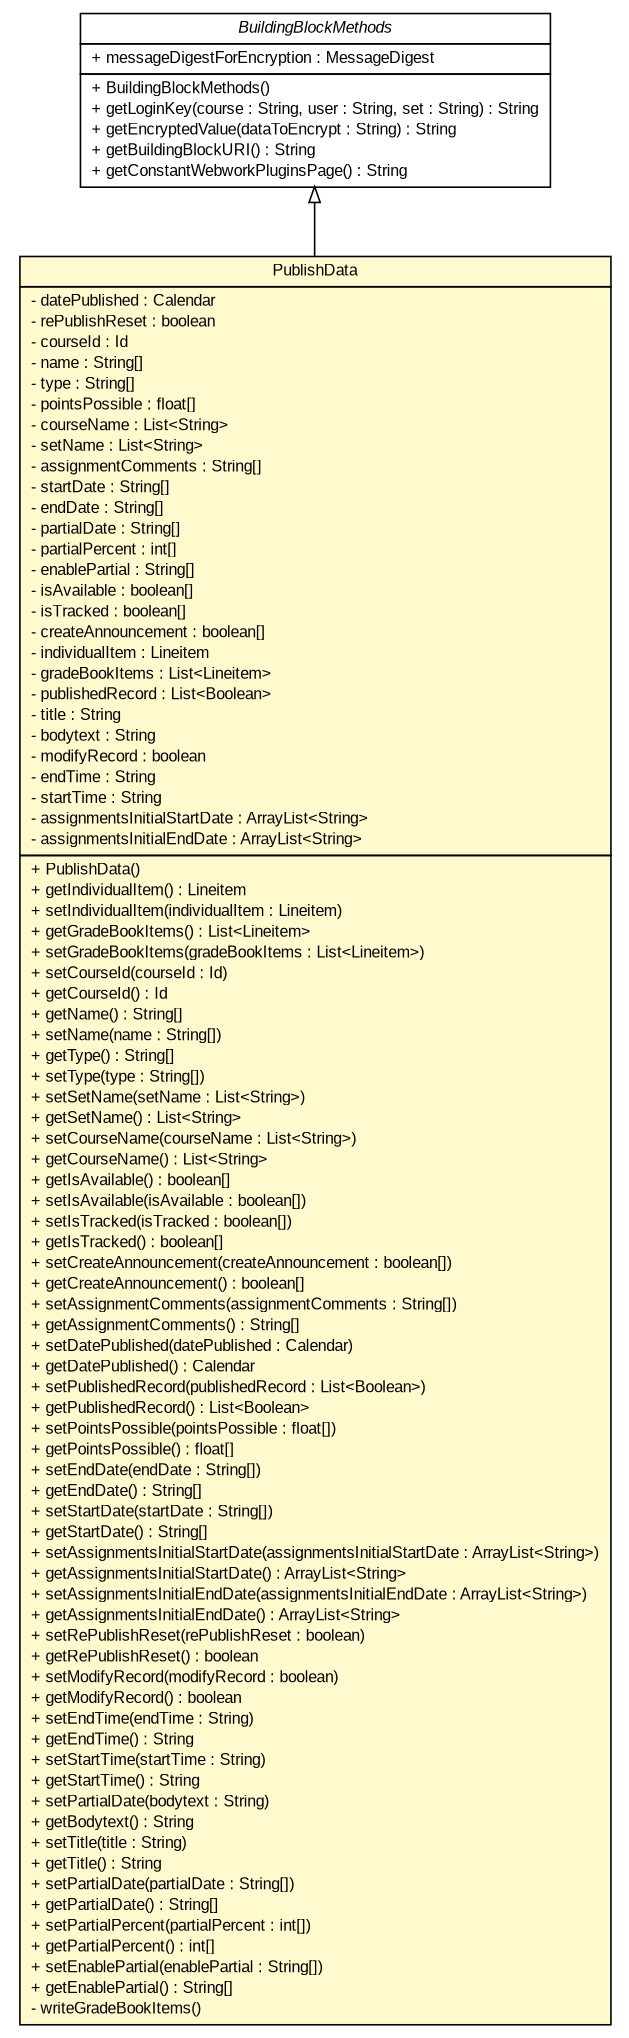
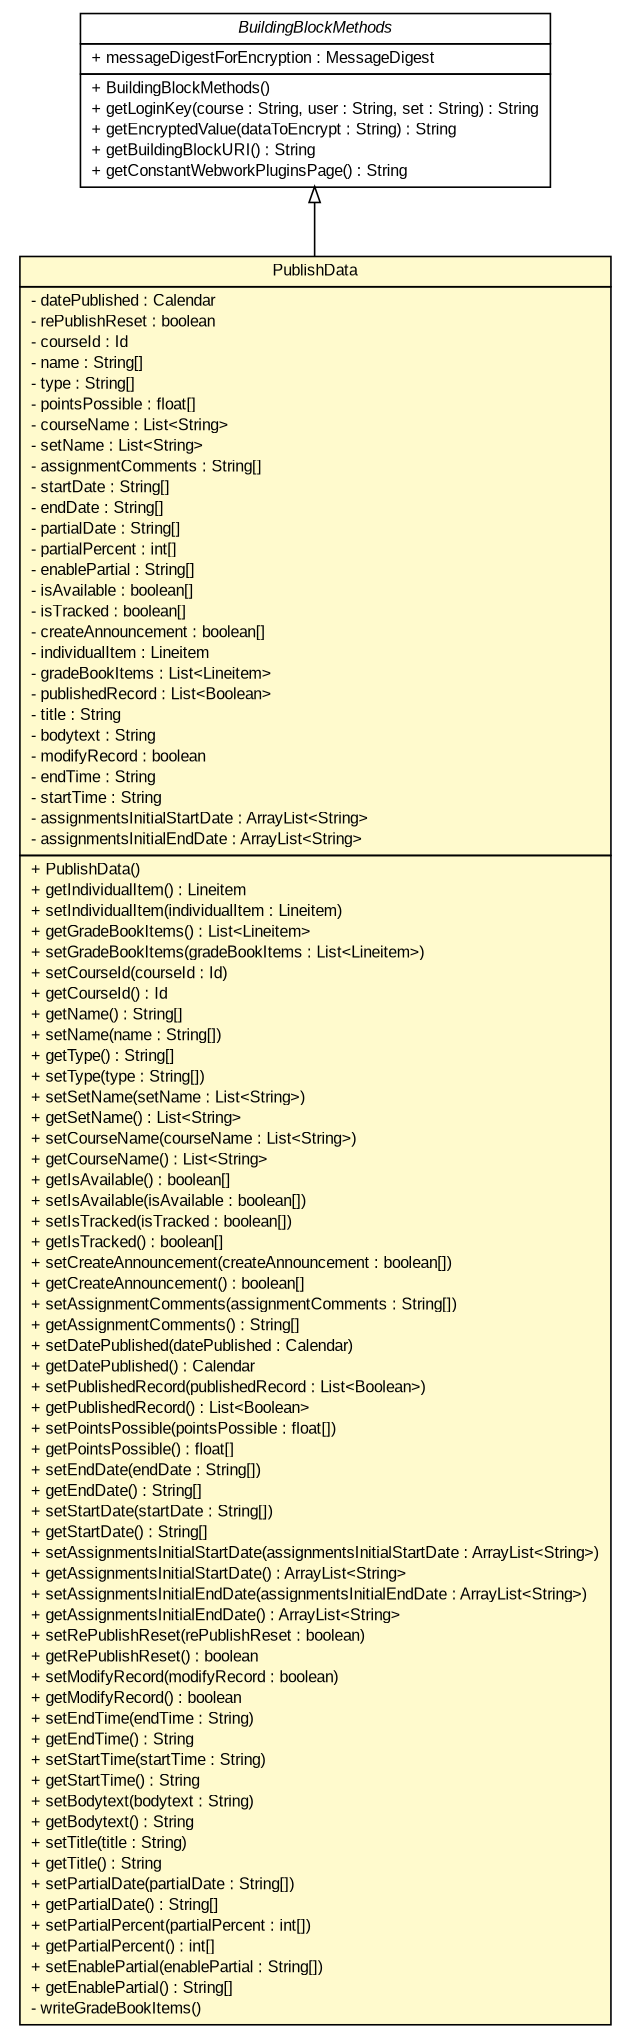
node "PublishData": text "+ setPartialDate(bodytext : String)" -> "+ setBodytext(bodytext : String)"
